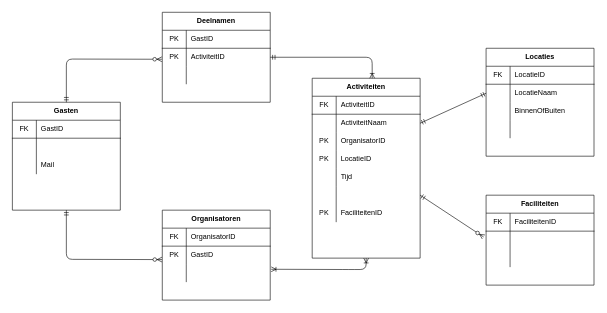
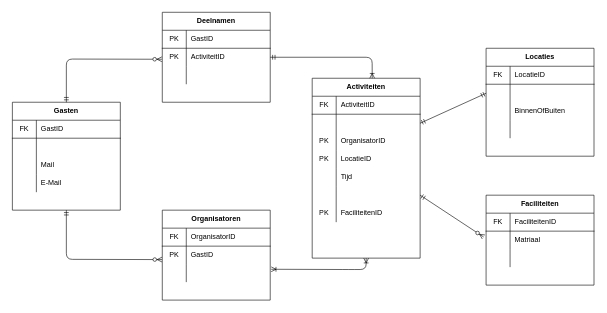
node "LocatieNaam": removed
node "ActiviteitNaam": removed
node "E-Mail": added
node "Matriaal": added
